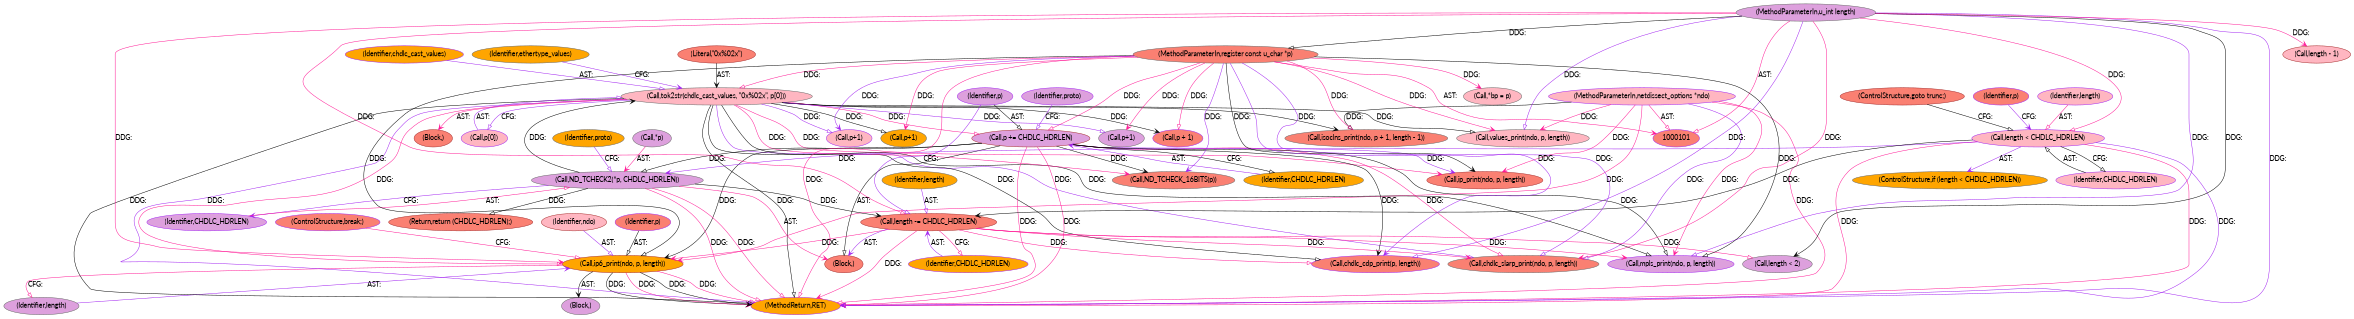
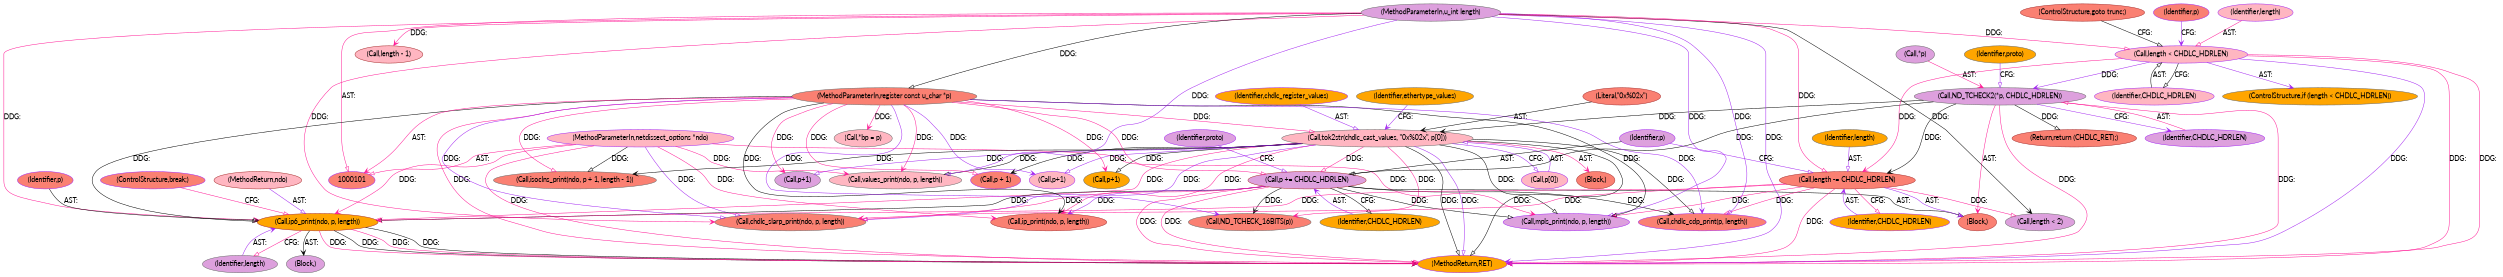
node "(Identifier,chdlc_cast_values)": label "(Identifier,chdlc_cast_values)" -> "(Identifier,chdlc_register_values)"
edge "(Call,p += CHDLC_HDRLEN)" -> "(Call,ND_TCHECK2(*p, CHDLC_HDRLEN))": reversed
edge "(Call,p += CHDLC_HDRLEN)" -> "(Call,ip6_print(ndo, p, length))": arrowhead vee -> onormal
edge "(Call,length < CHDLC_HDRLEN)" -> "(Call,length -= CHDLC_HDRLEN)": color black -> deeppink
node "(Return,return (CHDLC_HDRLEN);)": label "(Return,return (CHDLC_HDRLEN);)" -> "(Return,return (CHDLC_RET);)"
node "(Identifier,ndo)": label "(Identifier,ndo)" -> "(MethodReturn,ndo)"
